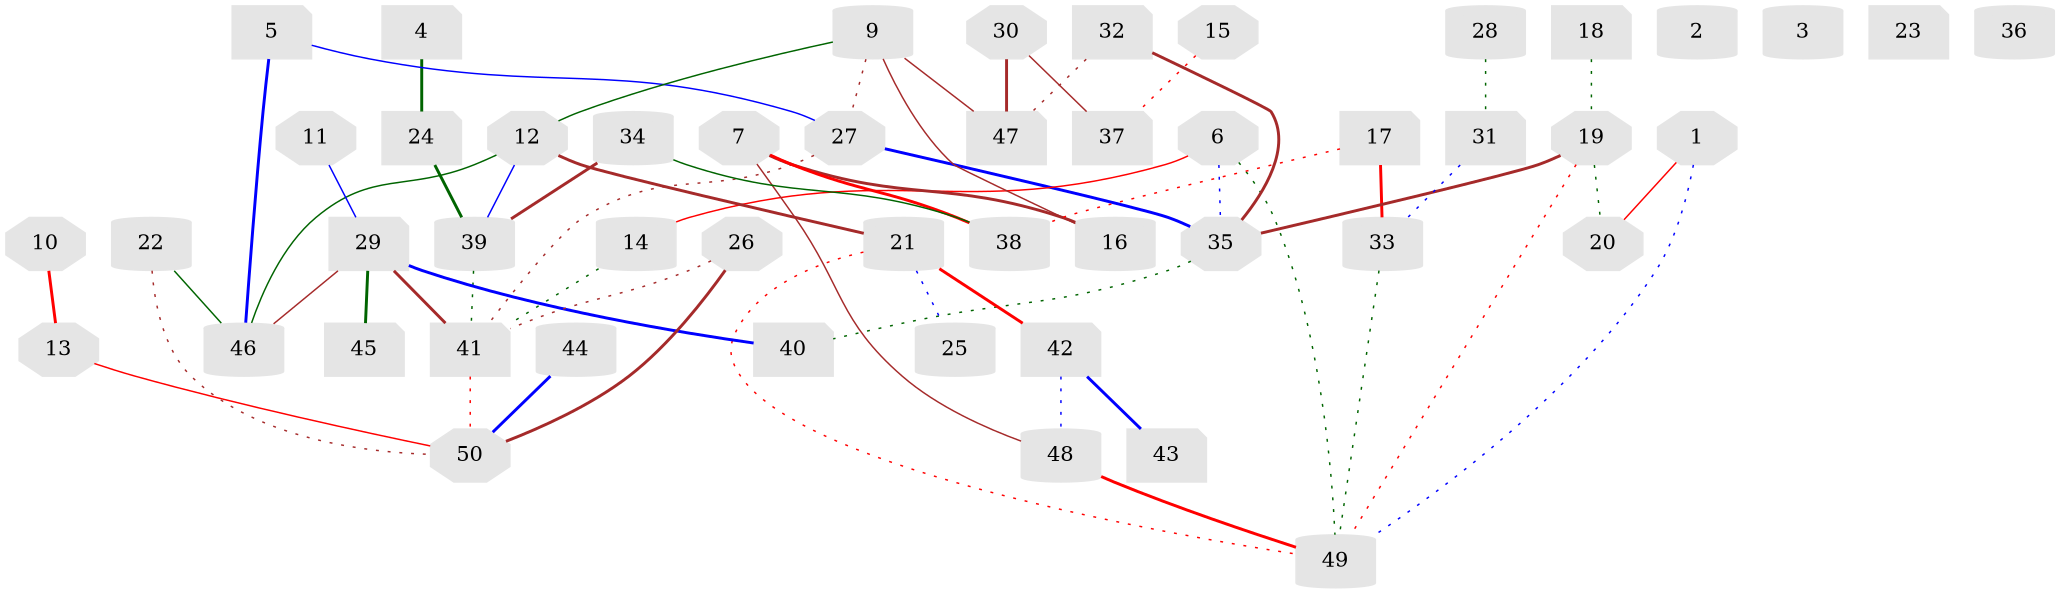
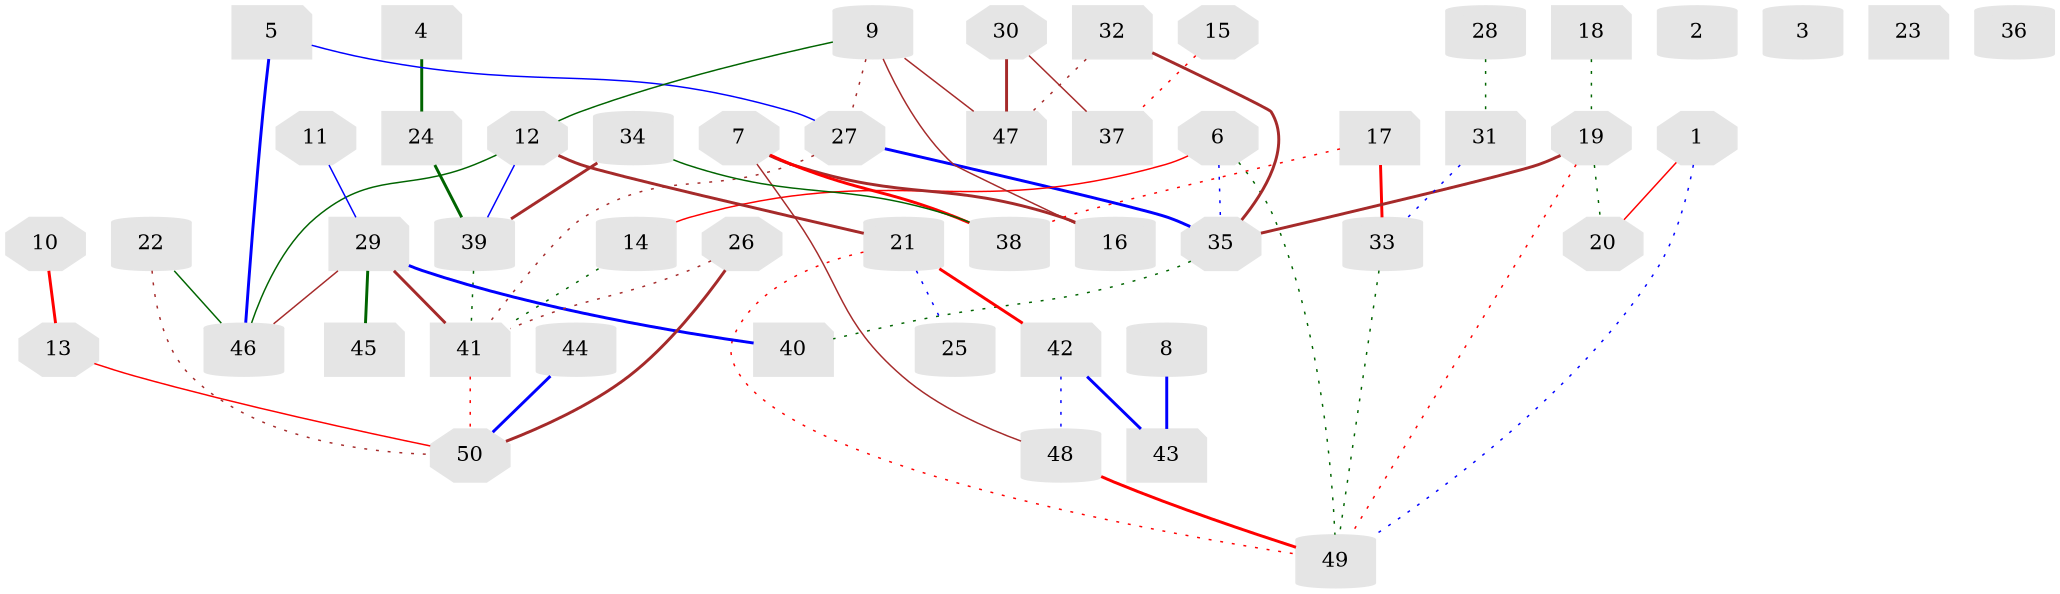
node "8": added
